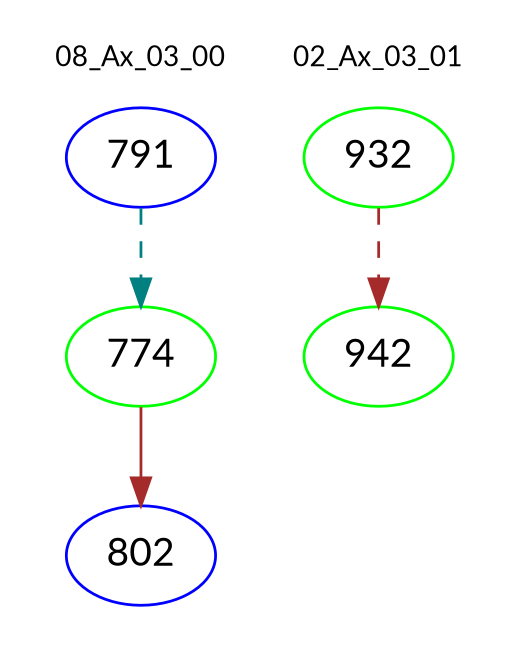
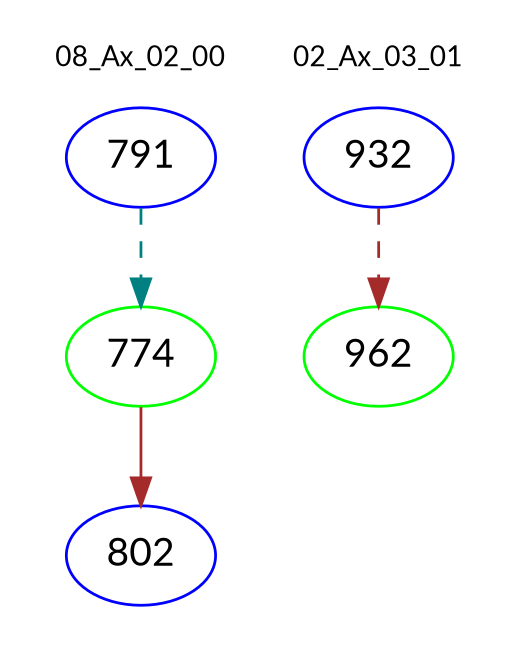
cluster "08_Ax_03_00": label "08_Ax_03_00" -> "08_Ax_02_00"
node "932": color green -> blue
node "942": label "942" -> "962"
